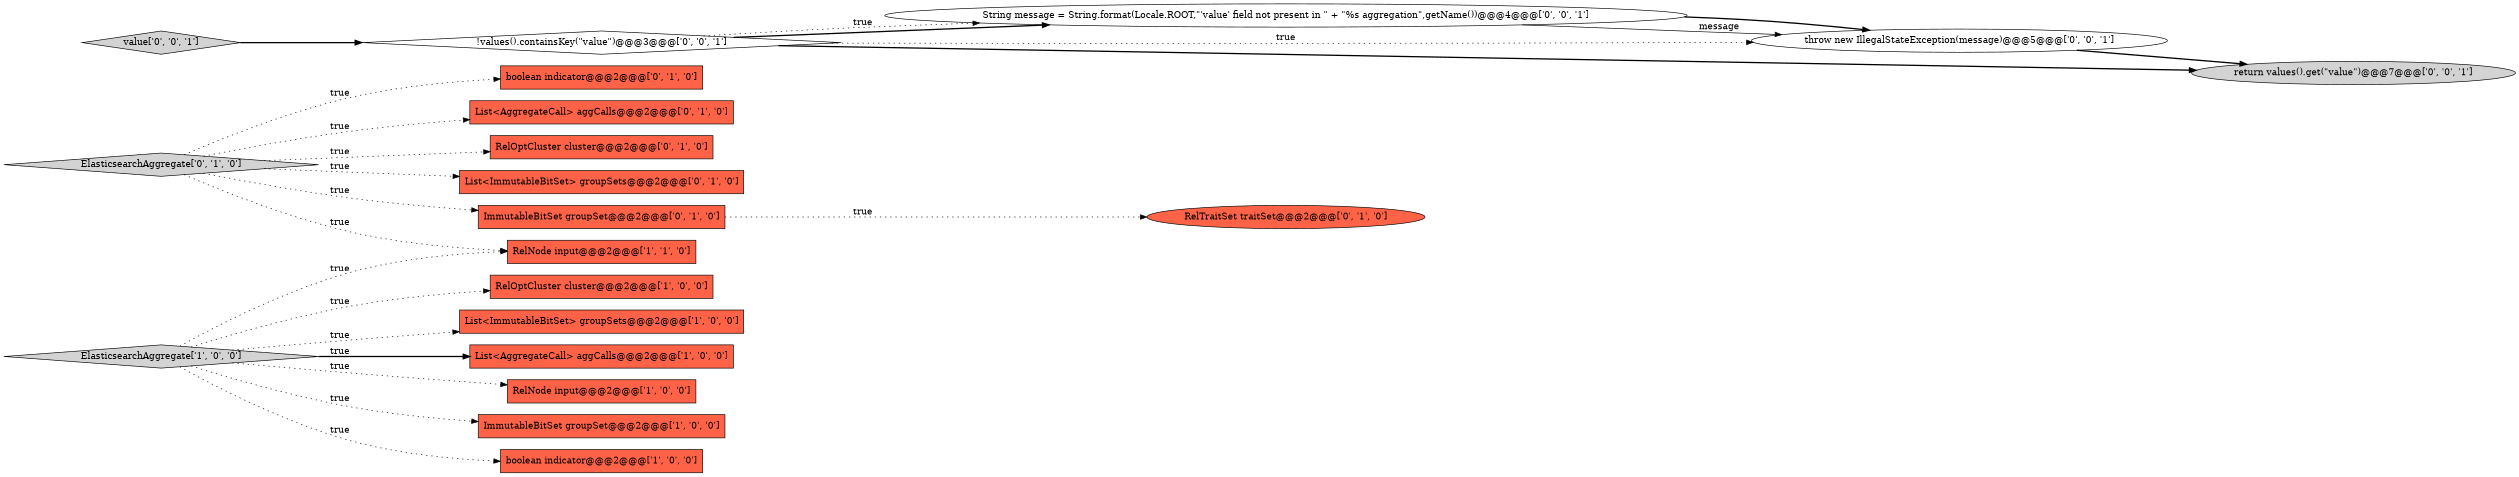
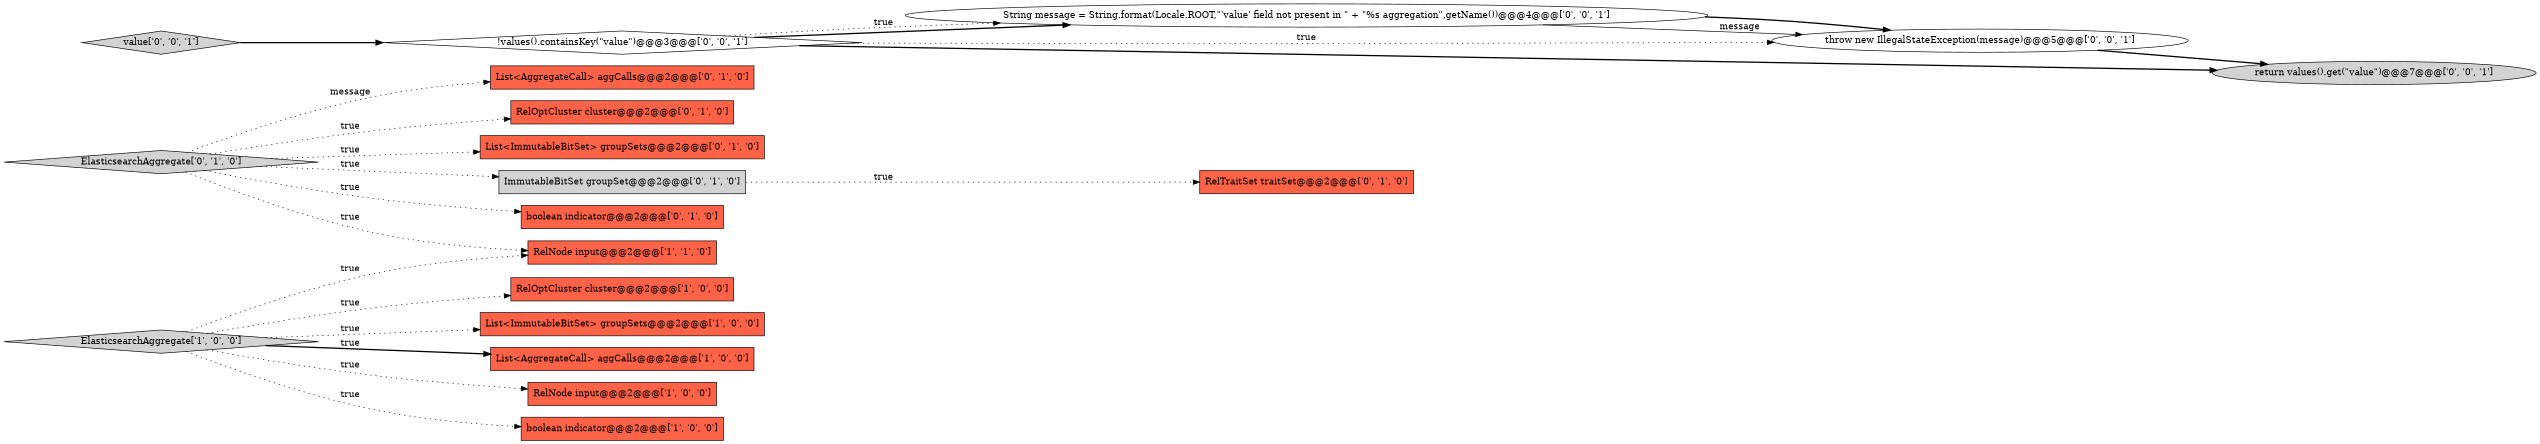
edge "ElasticsearchAggregate['0', '1', '0']" -> "List<AggregateCall> aggCalls@@@2@@@['0', '1', '0']": label "true" -> "message"
node "ImmutableBitSet groupSet@@@2@@@['0', '1', '0']": fillcolor tomato -> lightgray
node "RelTraitSet traitSet@@@2@@@['0', '1', '0']": shape ellipse -> box
node "ImmutableBitSet groupSet@@@2@@@['1', '0', '0']": removed
